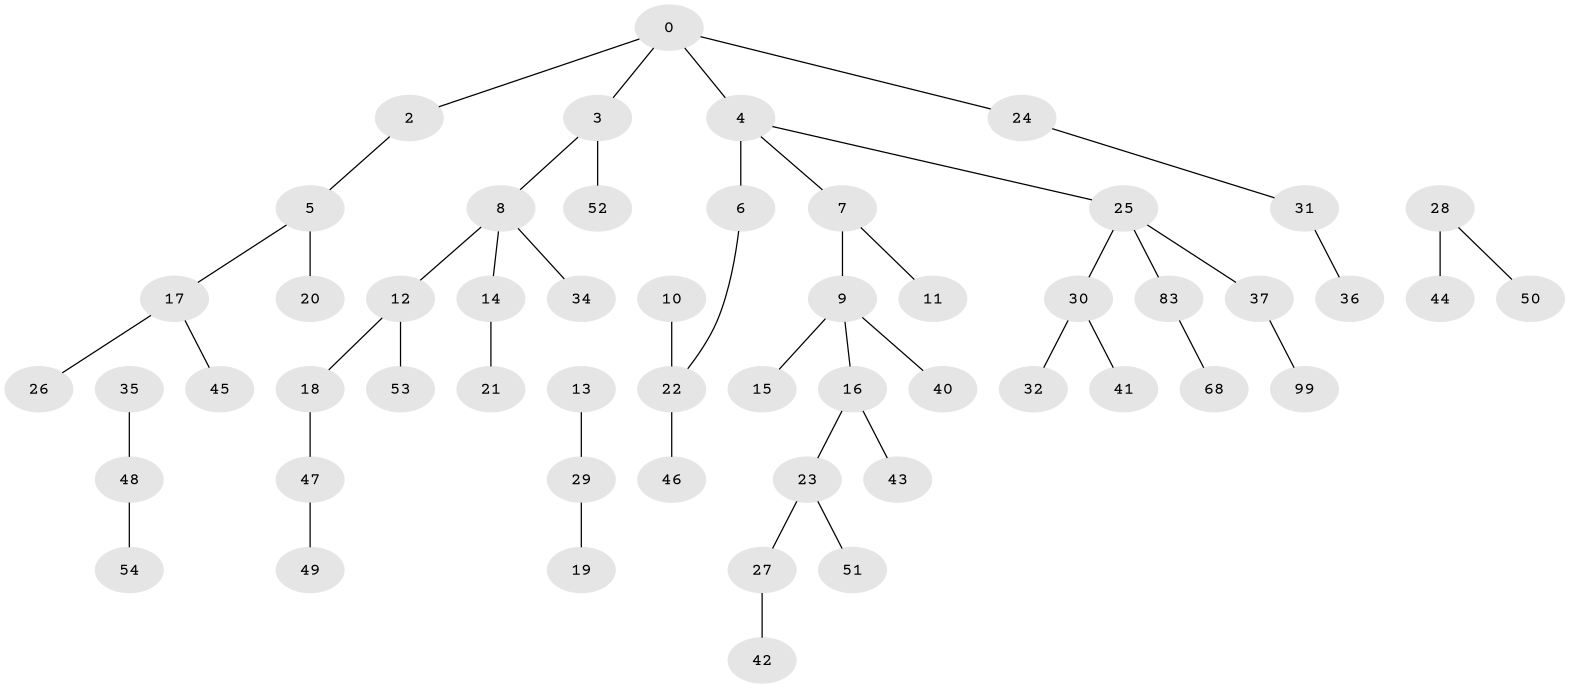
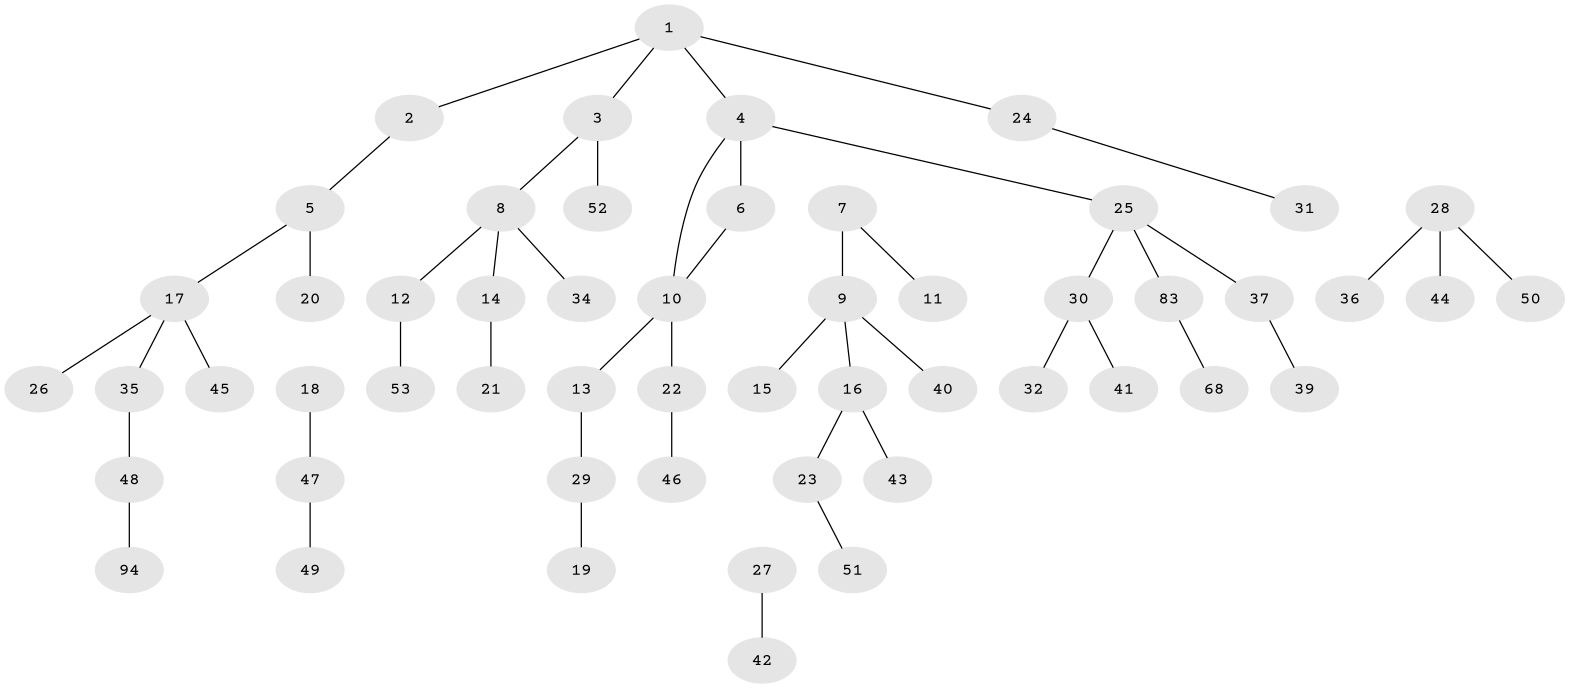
node "0": label "0" -> "1"
edge "4" -- "7": now "4" -- "10"
edge "31" -- "36": now "28" -- "36"
edge "6" -- "22": now "6" -- "10"
edge "17" -- "35": added
edge "12" -- "18": removed
edge "10" -- "13": added
node "99": label "99" -> "39"
edge "23" -- "27": removed
node "54": label "54" -> "94"
